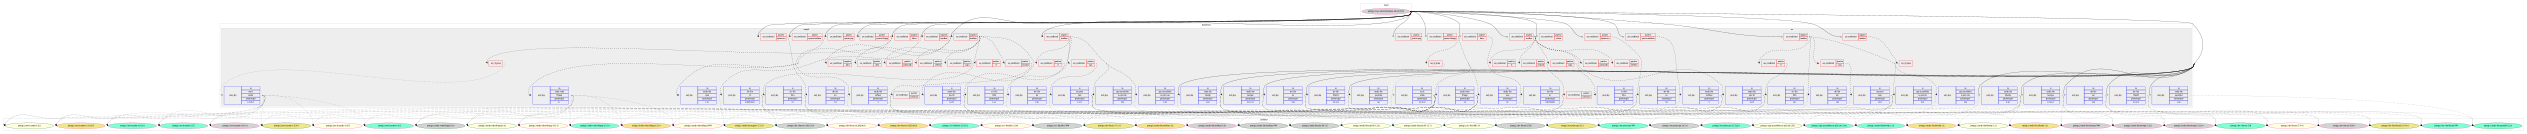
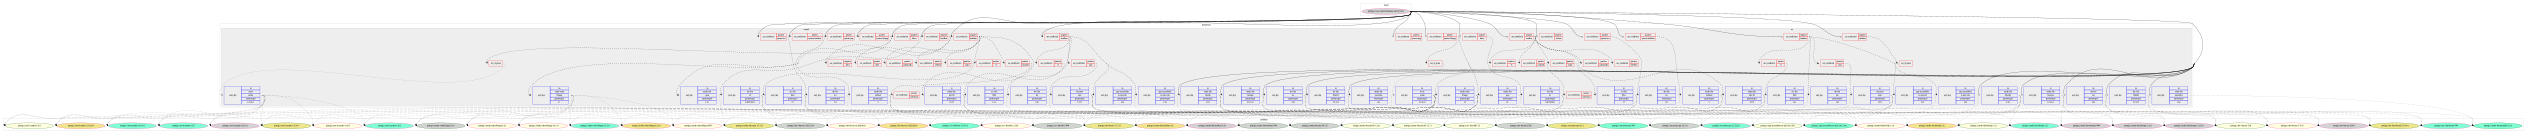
node "portage://media-video/ffmpeg-4.4.2": color darkgreen -> deeppink
node "portage://media-libs/negative-1.3.1-r3": label "portage://media-libs/negative-1.3.1-r3" -> "portage://media-libs/opus-1.3.1-r3"
node "portage://x11-libs/libva-2.13.0-r2": color deeppink -> darkgreen
node "portage://app-accessibility/at-spi2-core-2.44.1": color deeppink -> darkgreen
node "portage://media-libs/libwebp-1.1.0": fillcolor aquamarine -> lightyellow
node "portage://media-libs/libwebp-1.2.0": fillcolor khaki -> aquamarine
node "portage://dev-libs/nss-3.80": fillcolor aquamarine -> lightyellow
